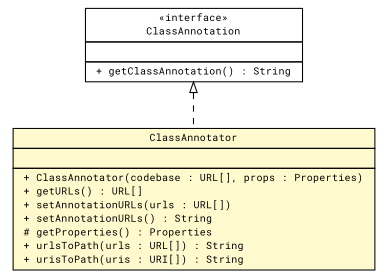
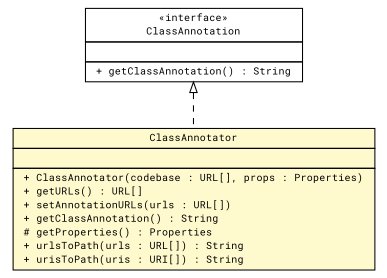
node "ClassAnnotator": text "+ setAnnotationURLs() : String" -> "+ getClassAnnotation() : String"
